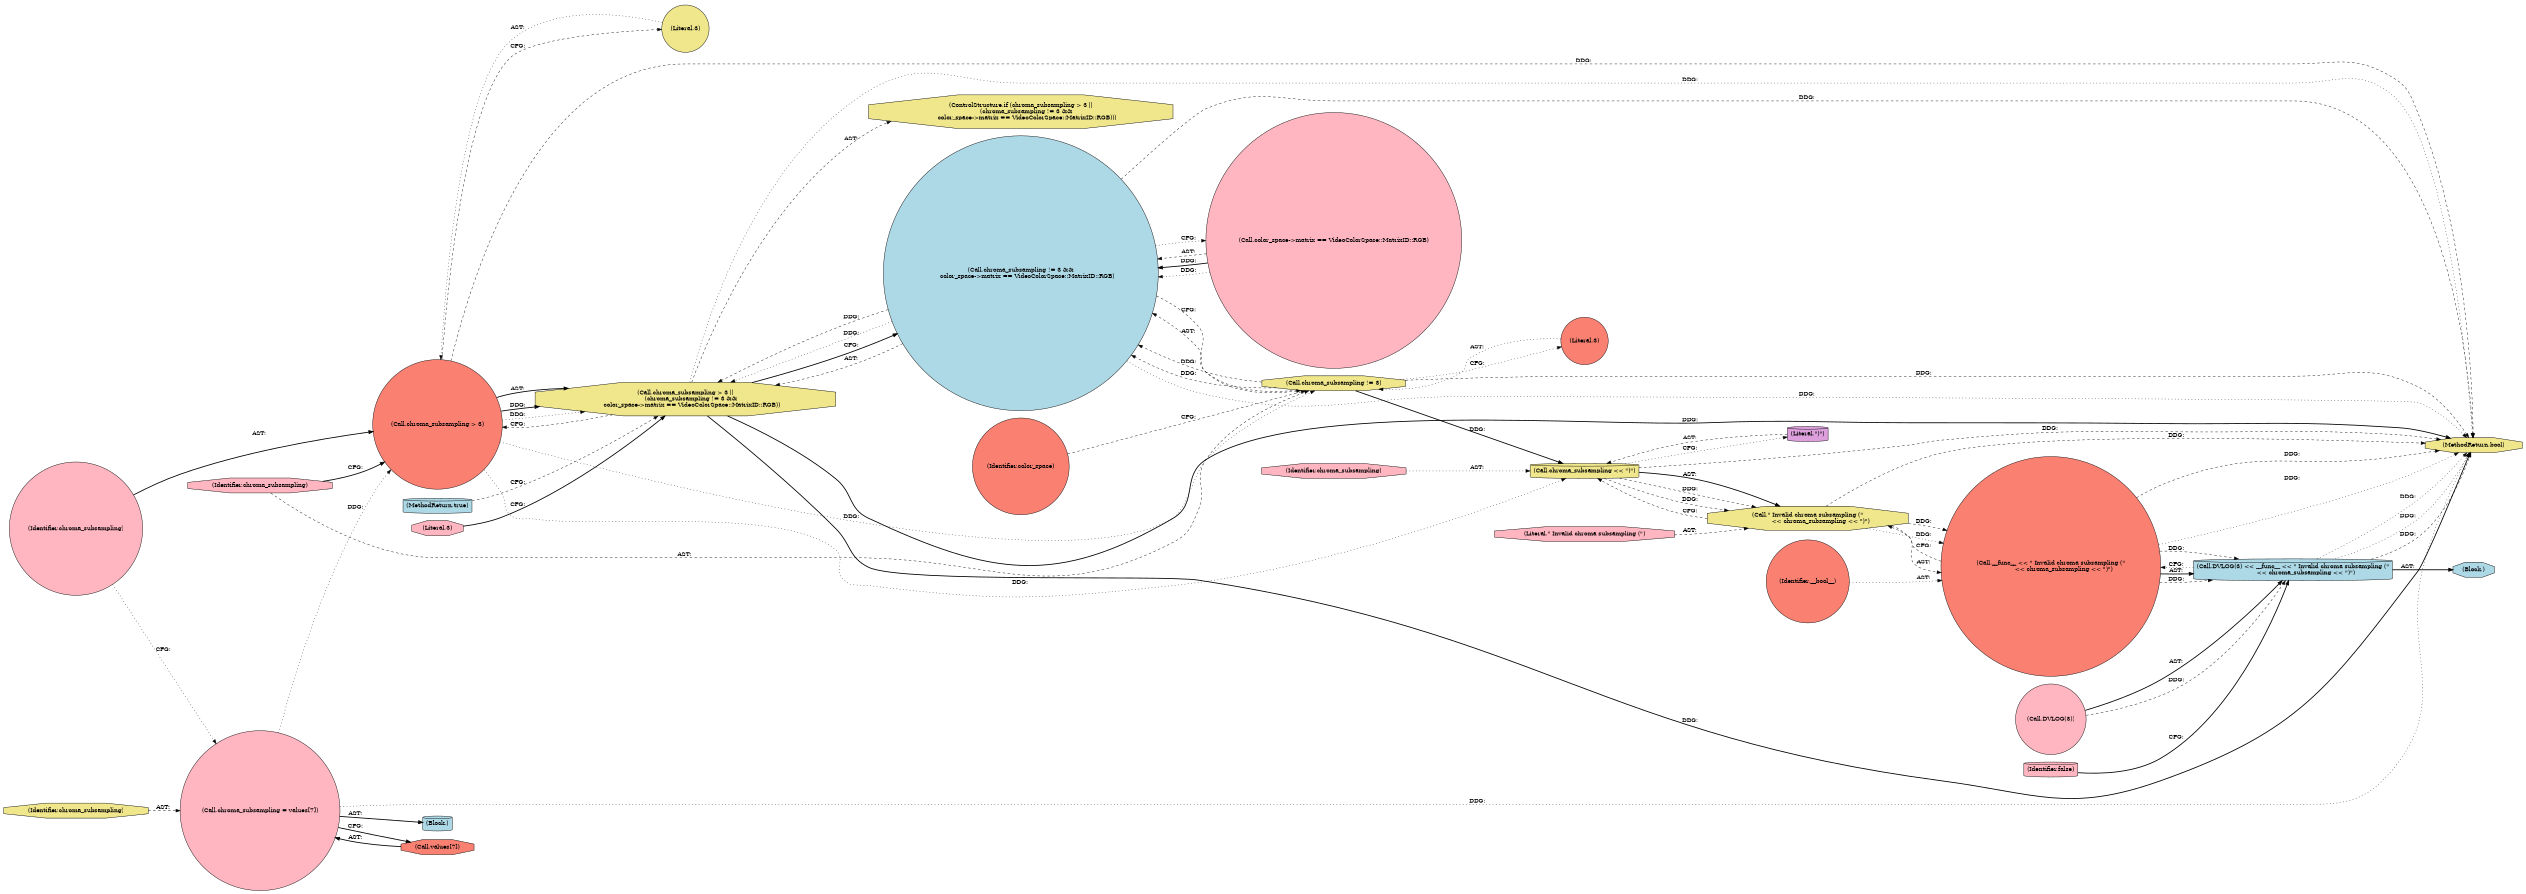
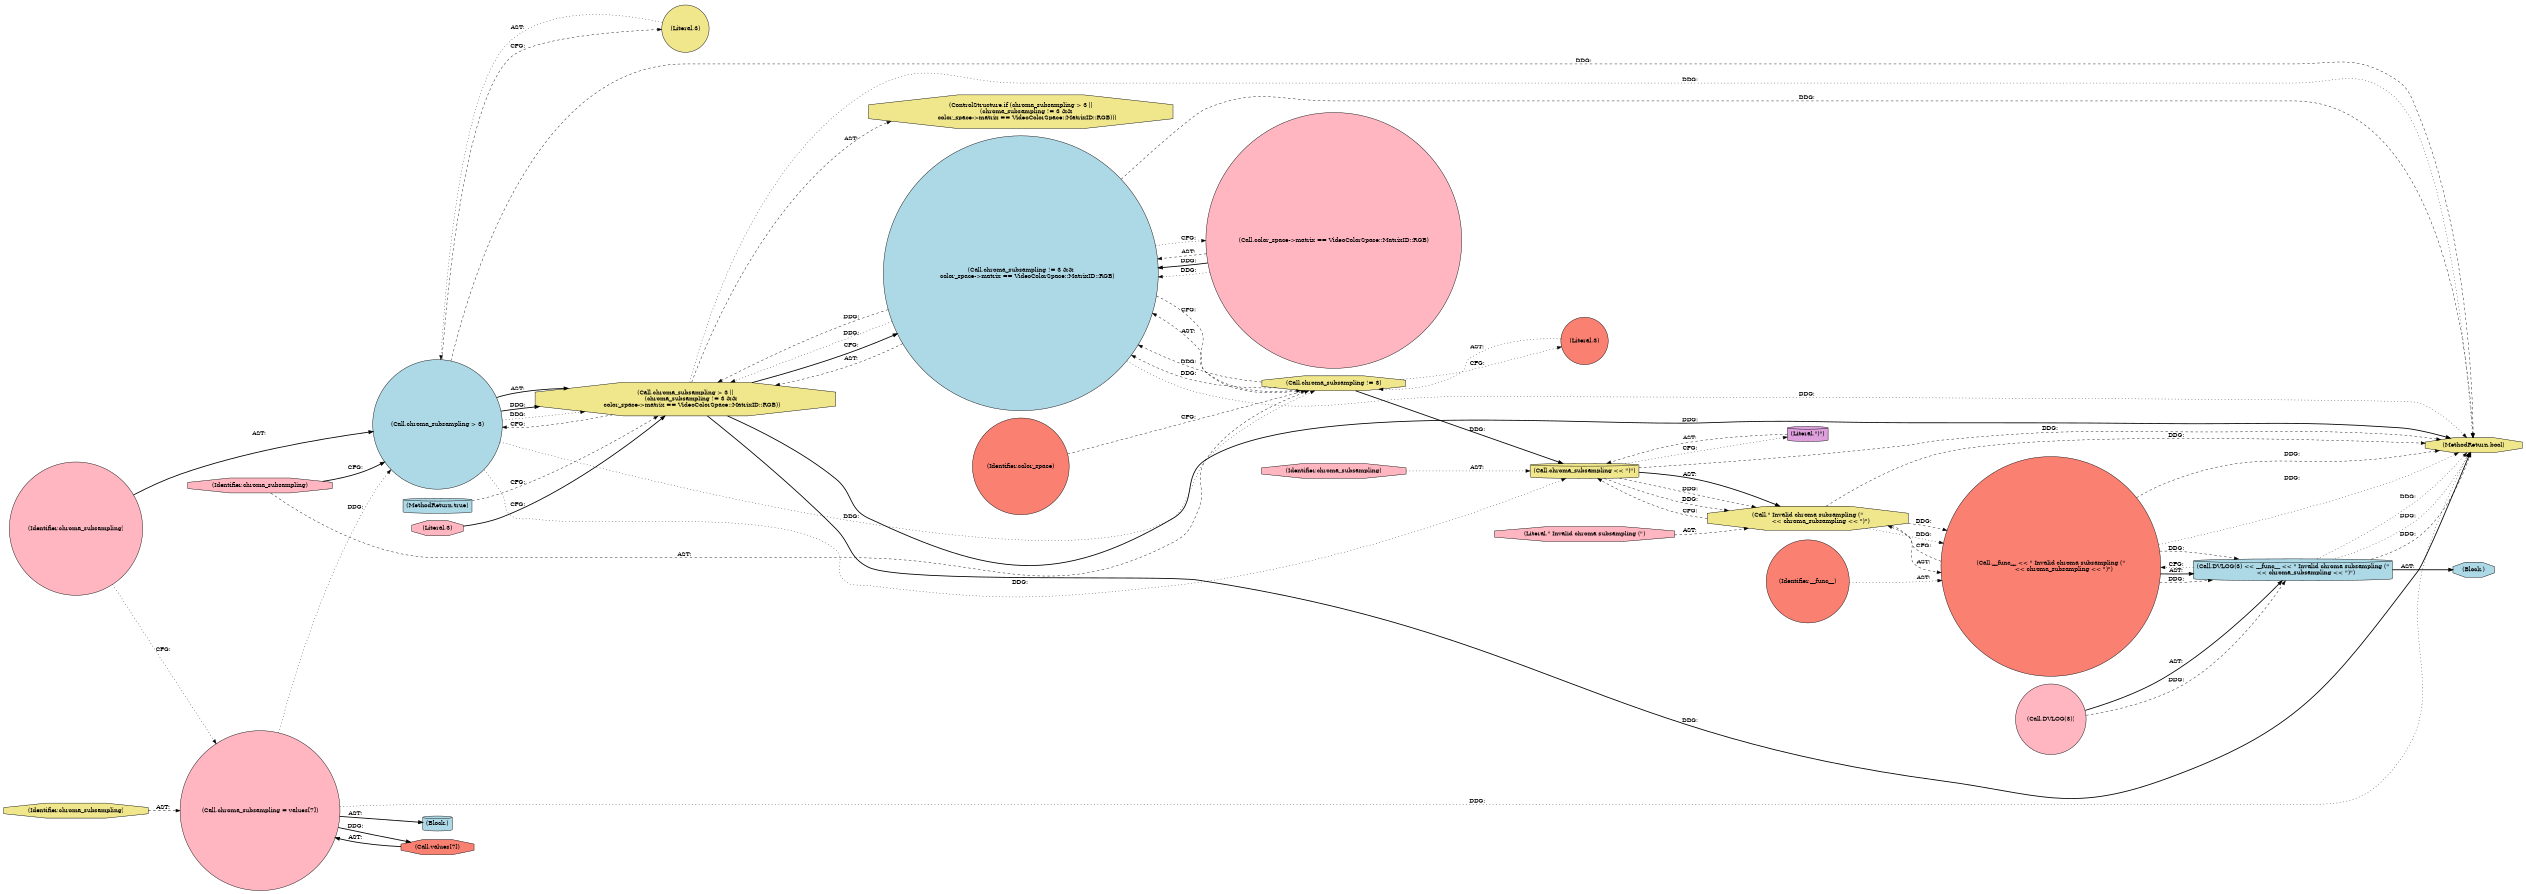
edge "(Call,chroma_subsampling != 3)" -> "(MethodReturn,bool)": removed, label "DDG:"
node "(Call,chroma_subsampling > 3)": fillcolor salmon -> lightblue
node "(Identifier,__bool__)": label "(Identifier,__bool__)" -> "(Identifier,__func__)"
node "(Identifier,false)": removed
edge "(Call,chroma_subsampling = values[7])" -> "(Call,values[7])": label "CFG: " -> "DDG: "
